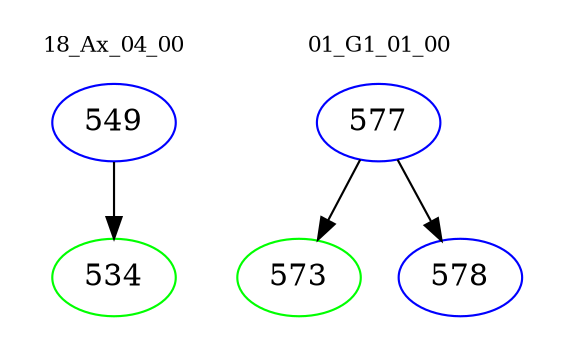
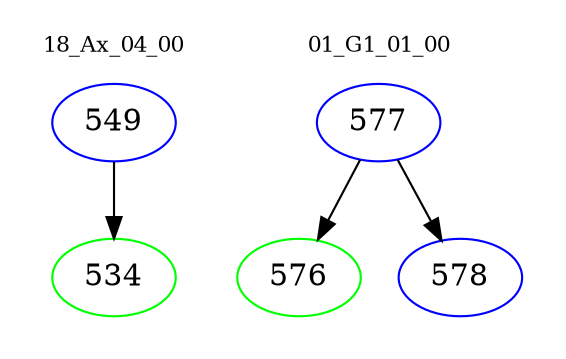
node "573": label "573" -> "576"
